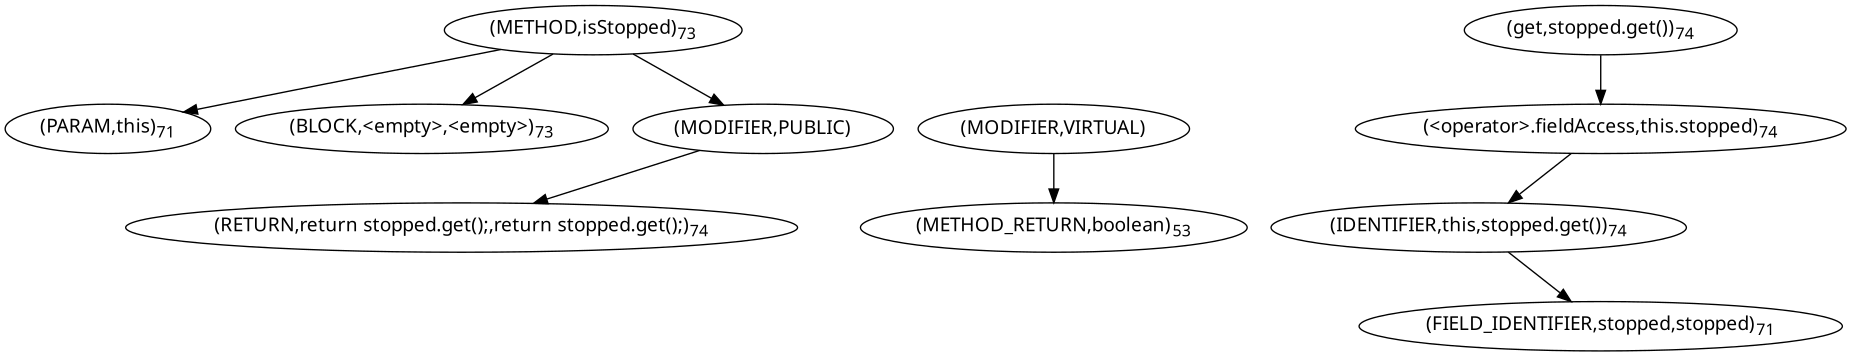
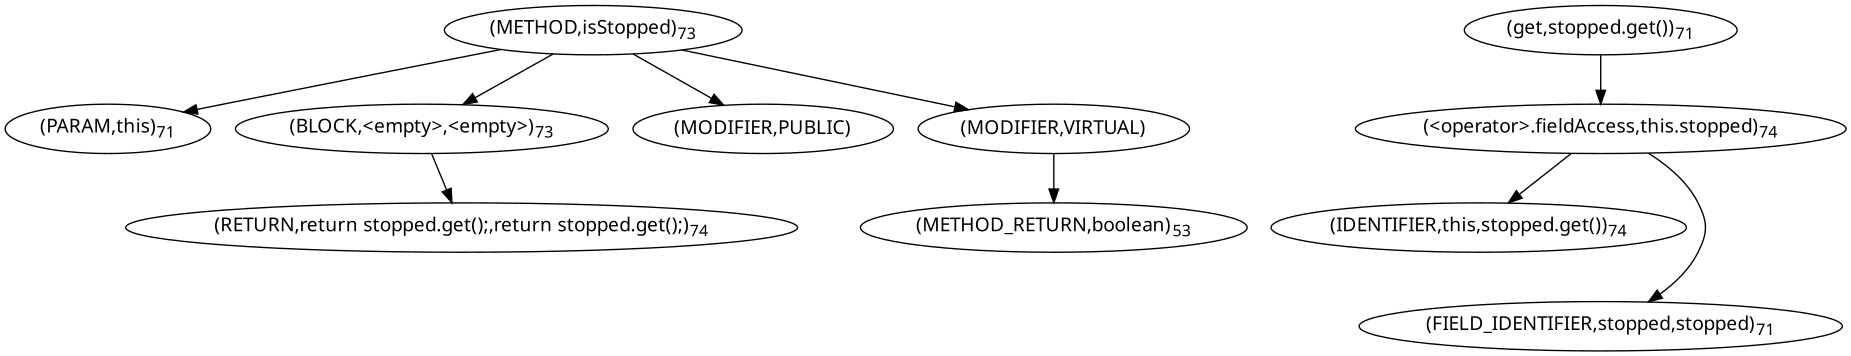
node "(get,stopped.get())": text "74" -> "71"
edge "(METHOD,isStopped)" -> "(MODIFIER,VIRTUAL)": added
edge "(MODIFIER,PUBLIC)" -> "(RETURN,return stopped.get();,return stopped.get();)": now "(BLOCK,<empty>,<empty>)" -> "(RETURN,return stopped.get();,return stopped.get();)"
edge "(IDENTIFIER,this,stopped.get())" -> "(FIELD_IDENTIFIER,stopped,stopped)": now "(<operator>.fieldAccess,this.stopped)" -> "(FIELD_IDENTIFIER,stopped,stopped)"
